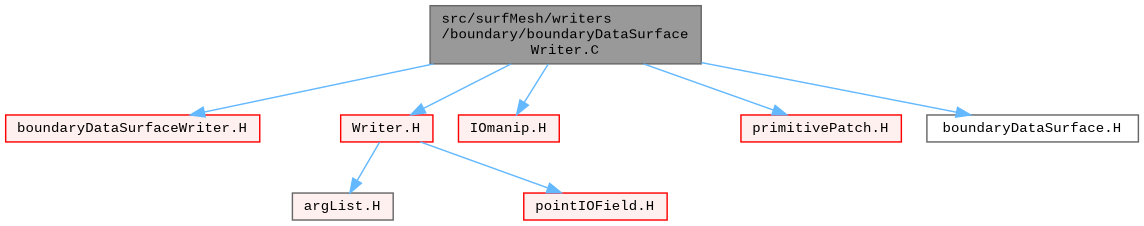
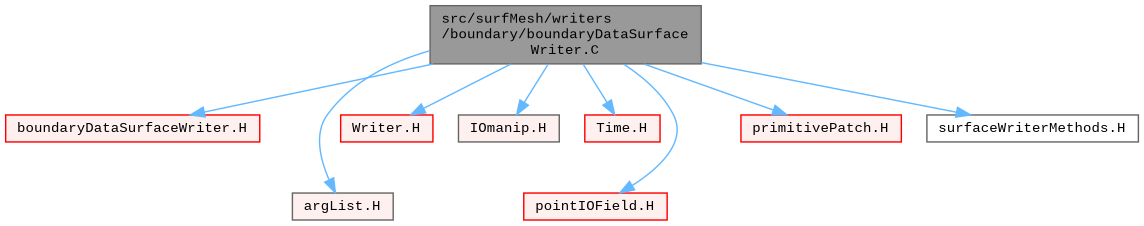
node "IOmanip.H": color red -> grey40
node "Time.H": added
node "boundaryDataSurface.H": label "boundaryDataSurface.H" -> "surfaceWriterMethods.H"
edge "Writer.H" -> "argList.H": now "src/surfMesh/writers /boundary/boundaryDataSurface Writer.C" -> "argList.H"
edge "Writer.H" -> "pointIOField.H": now "src/surfMesh/writers /boundary/boundaryDataSurface Writer.C" -> "pointIOField.H"
